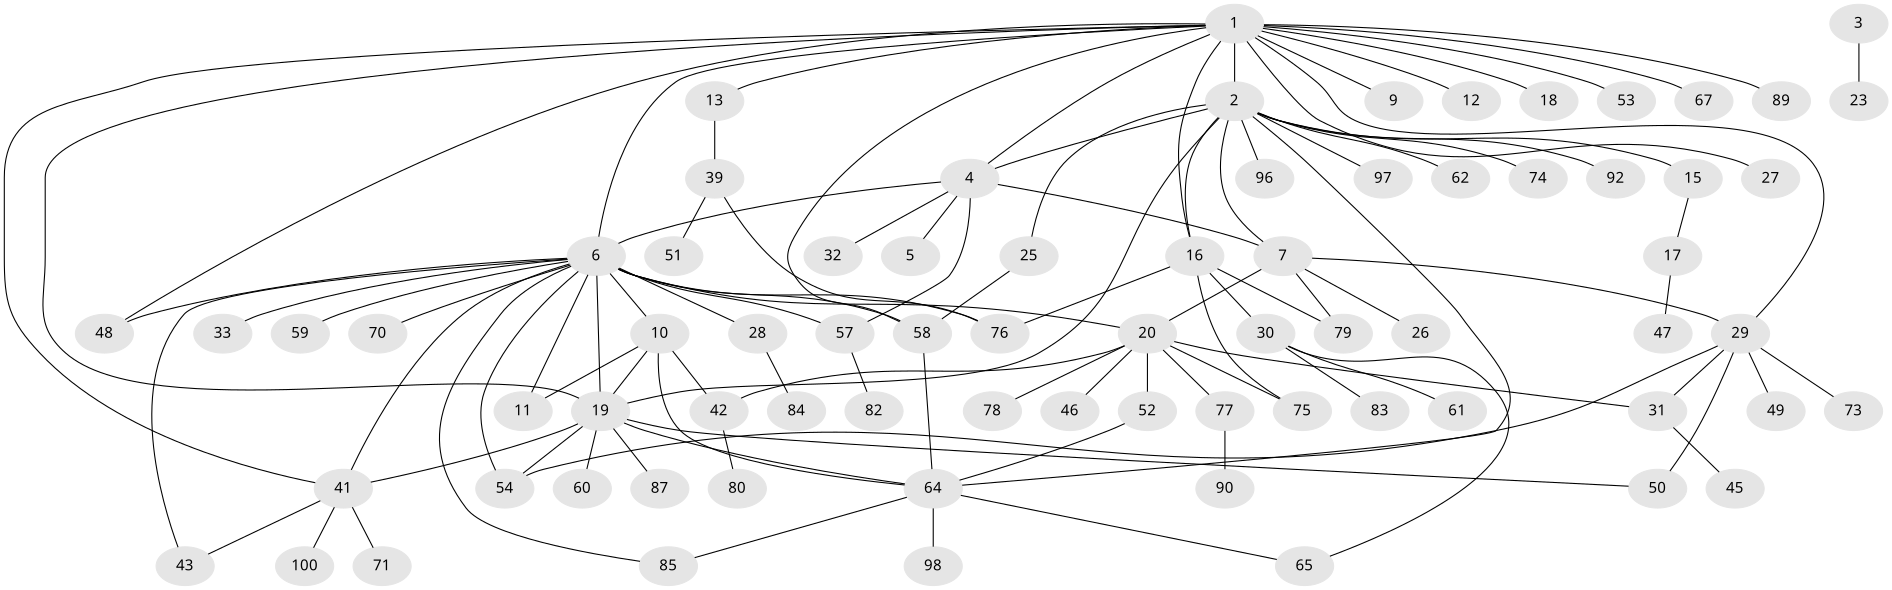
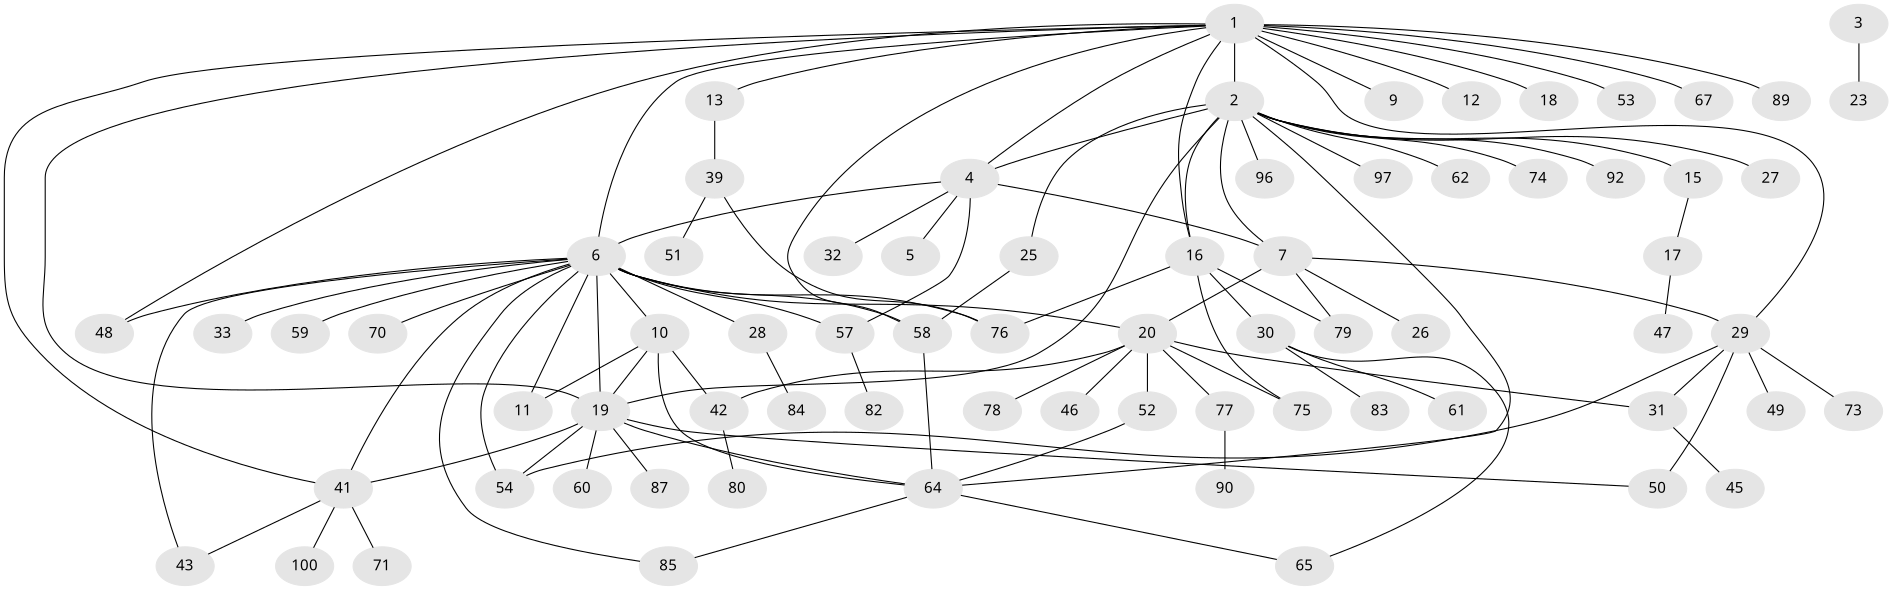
edge "1" -- "27": now "2" -- "27"
node "98": removed
